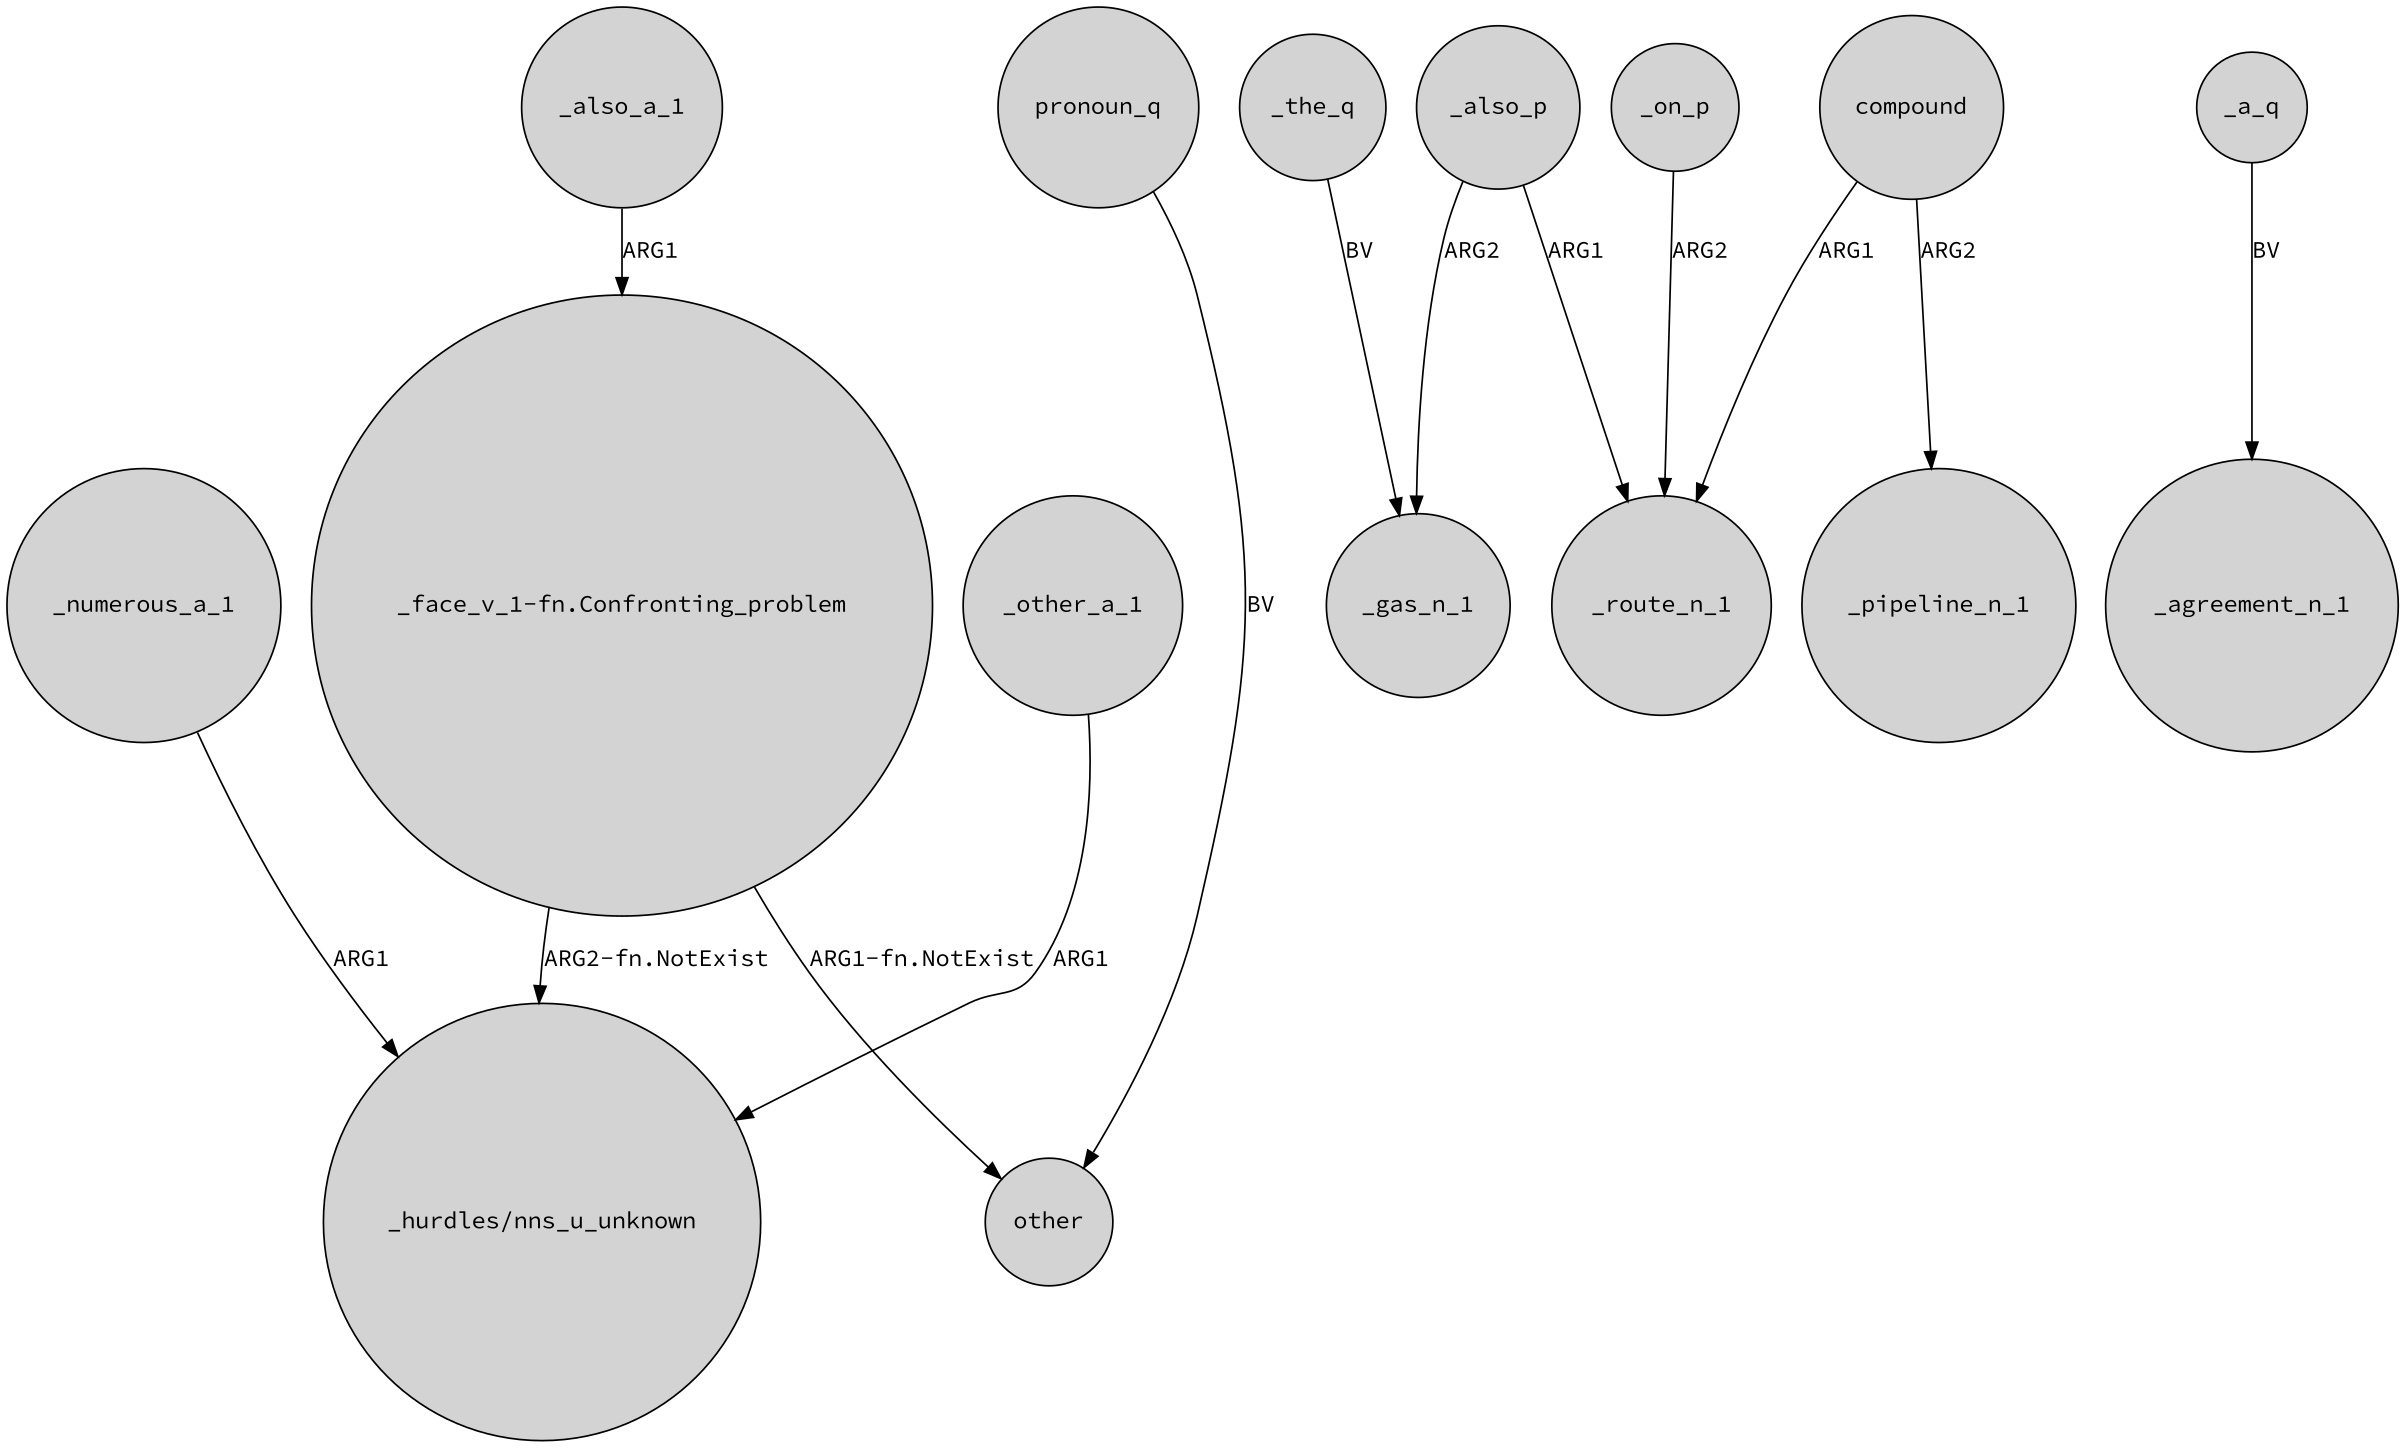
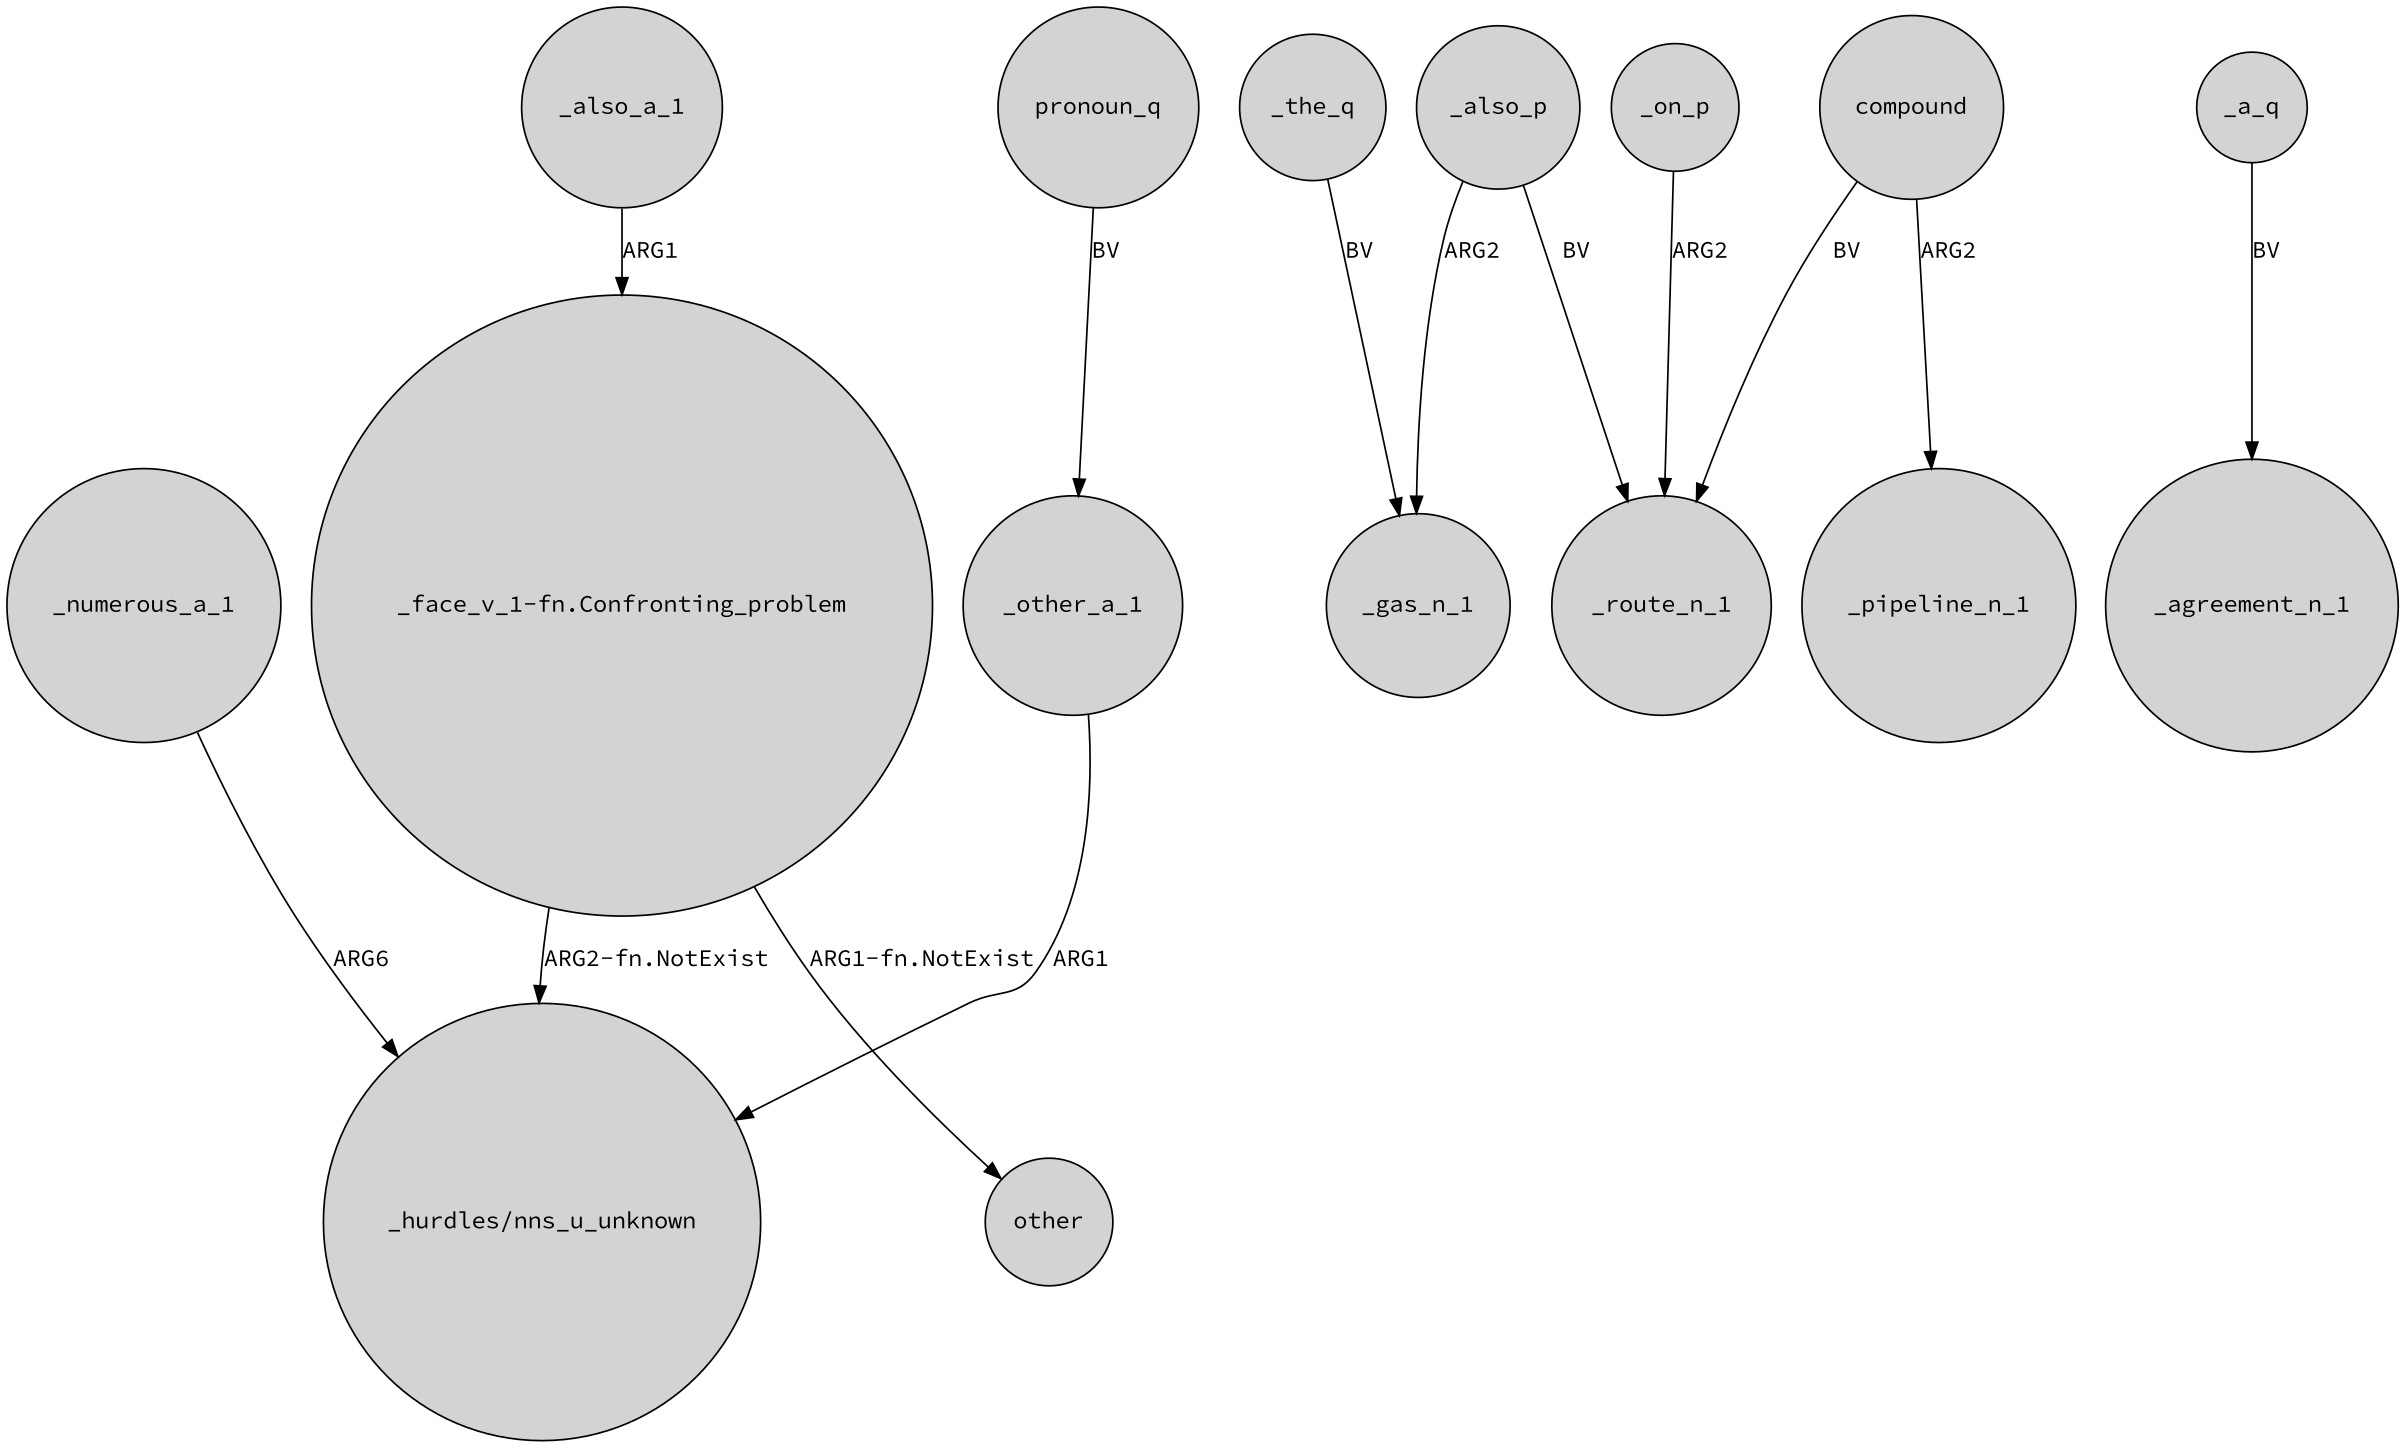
edge "_also_p" -> "_route_n_1": label "ARG1" -> "BV"
edge "compound" -> "_route_n_1": label "ARG1" -> "BV"
edge "pronoun_q" -> "other": now "pronoun_q" -> "_other_a_1"
edge "_numerous_a_1" -> "_hurdles/nns_u_unknown": label "ARG1" -> "ARG6"
